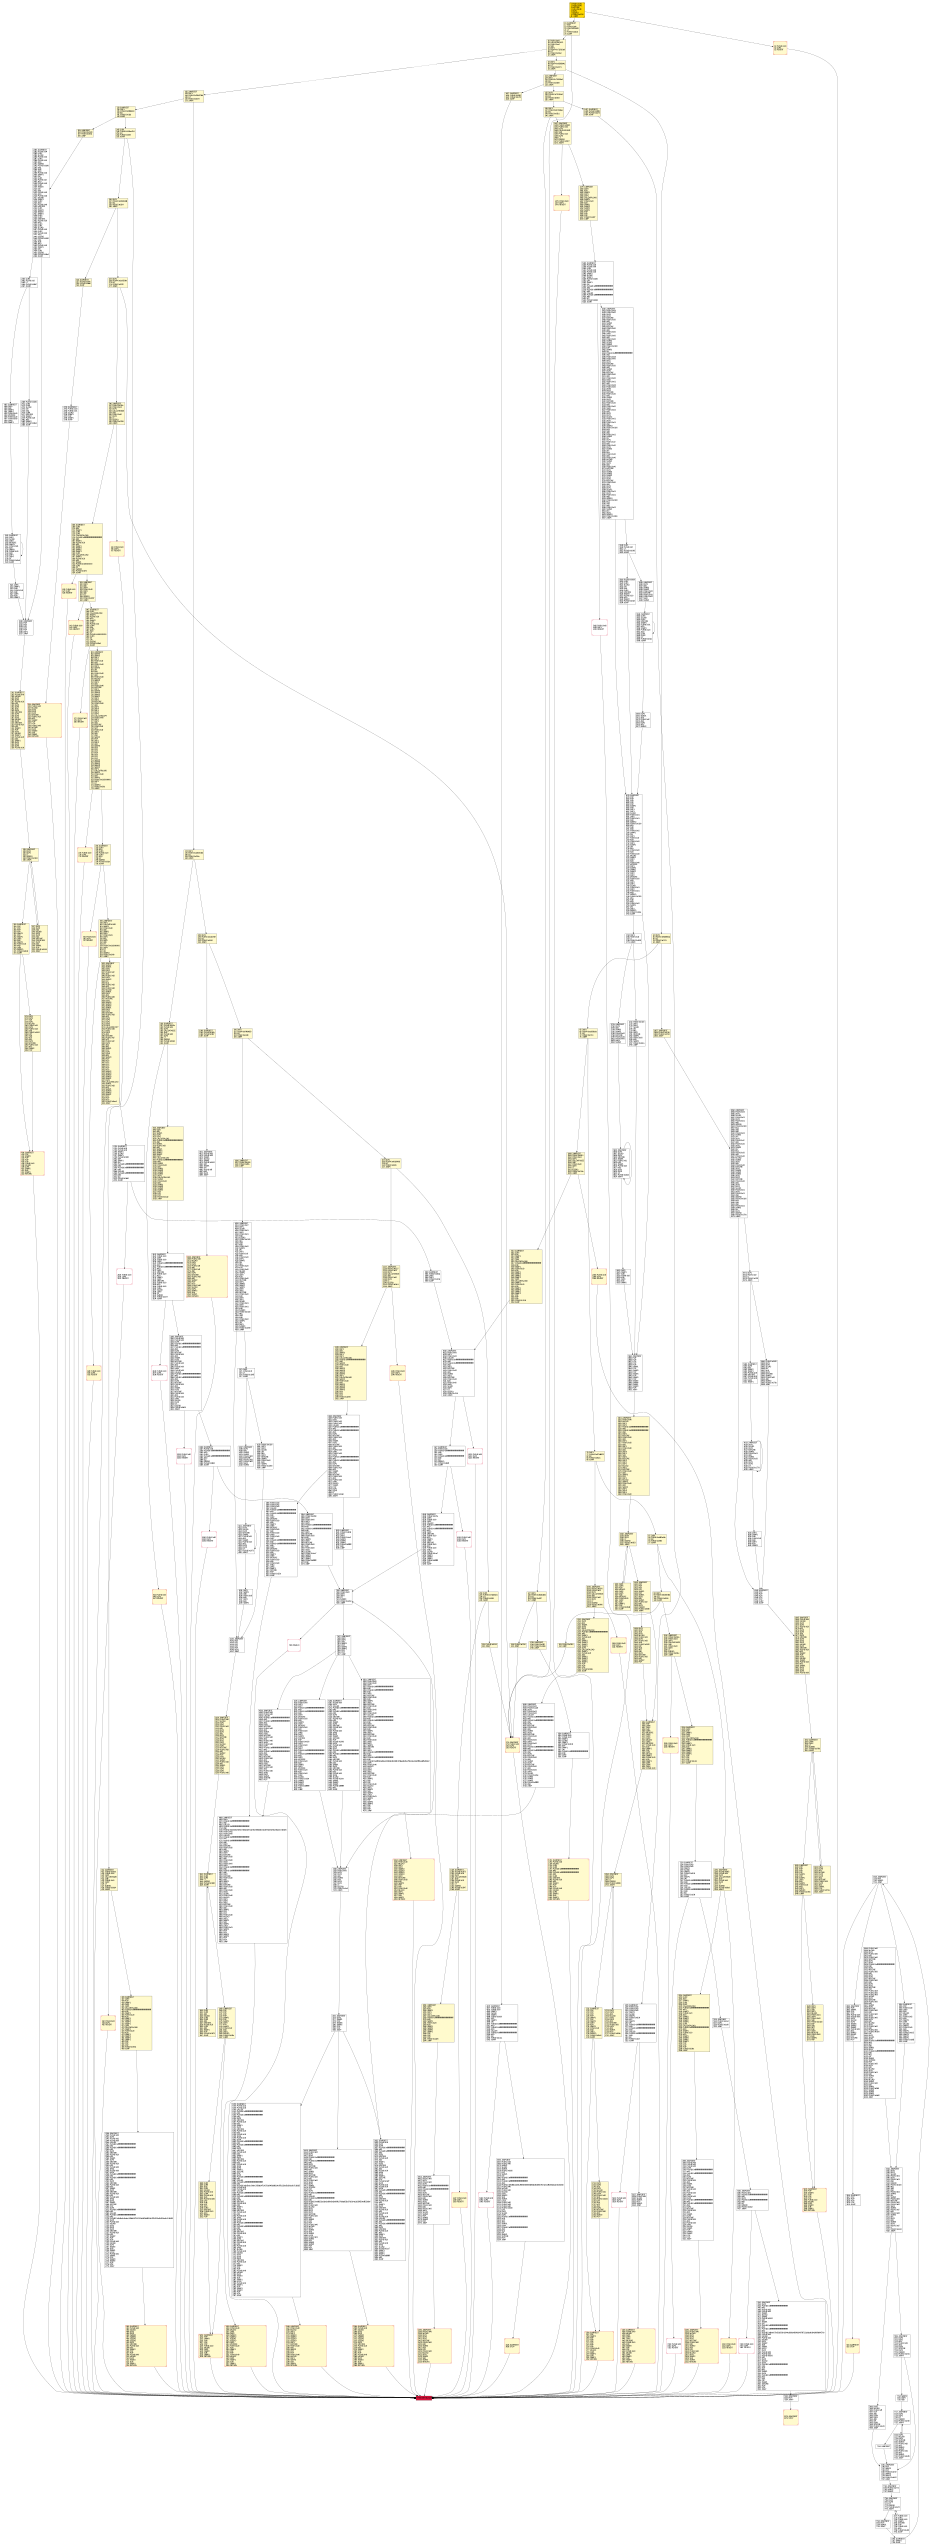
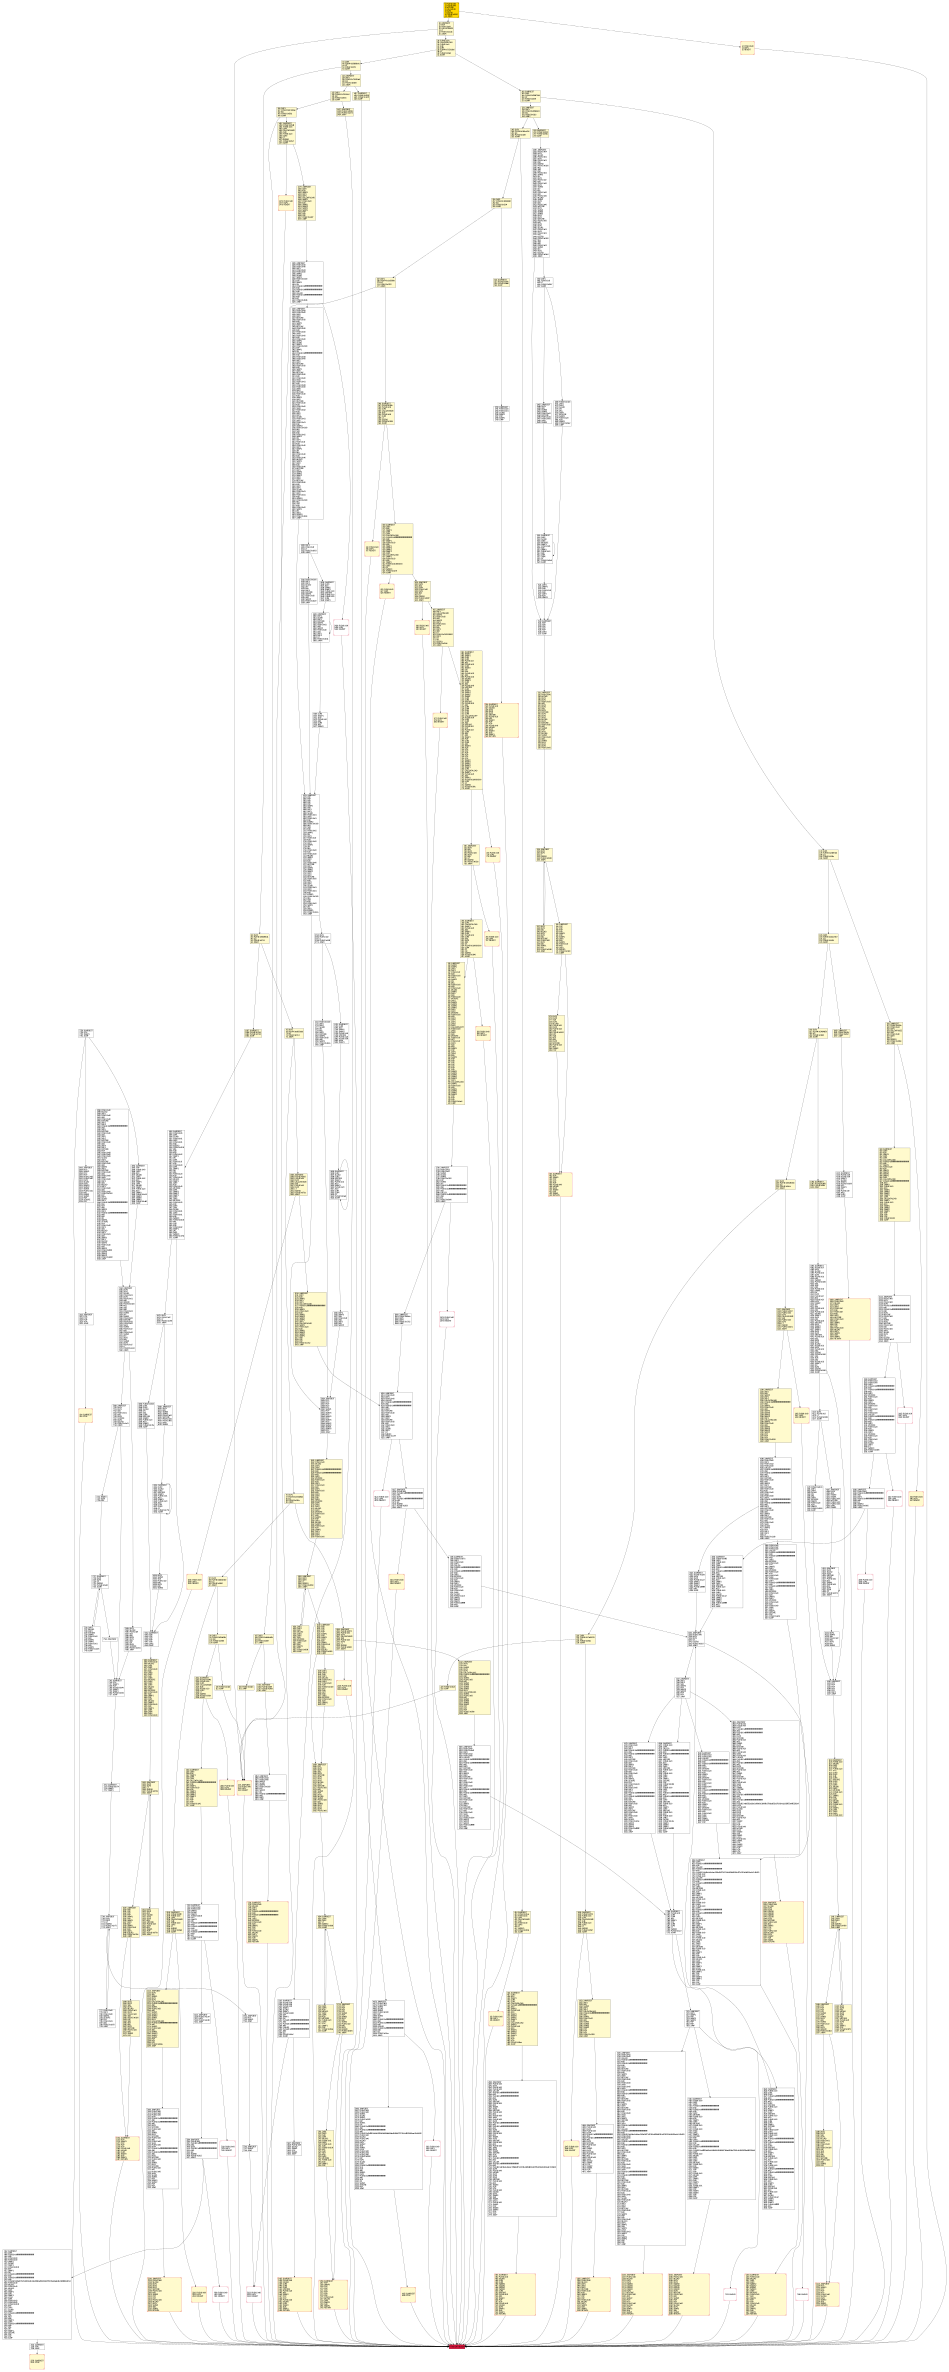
node "6181: PUSH1 0x00 6183: DUP1 6184: REVERT": fillcolor white -> lemonchiffon
edge "7796: JUMPDEST 7797: SWAP1 7798: JUMP" -> "7758: JUMPDEST 7759: POP 7760: SWAP1 7761: JUMP": now "7796: JUMPDEST 7797: SWAP1 7798: JUMP" -> "5323: PUSH1 0x00 5325: DUP1 5326: REVERT"
node "7374: INVALID": added
